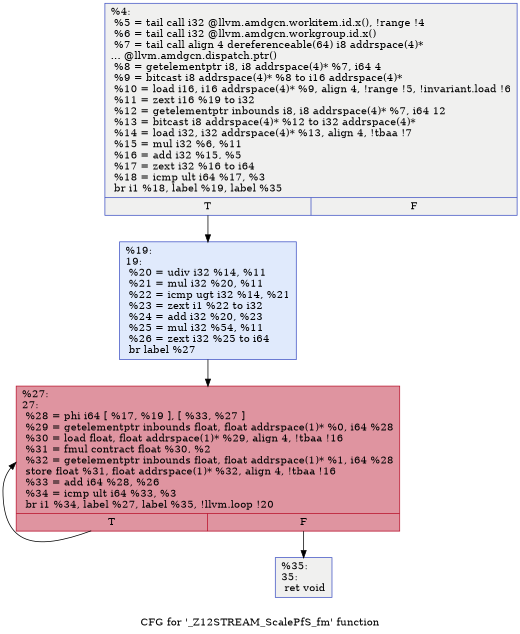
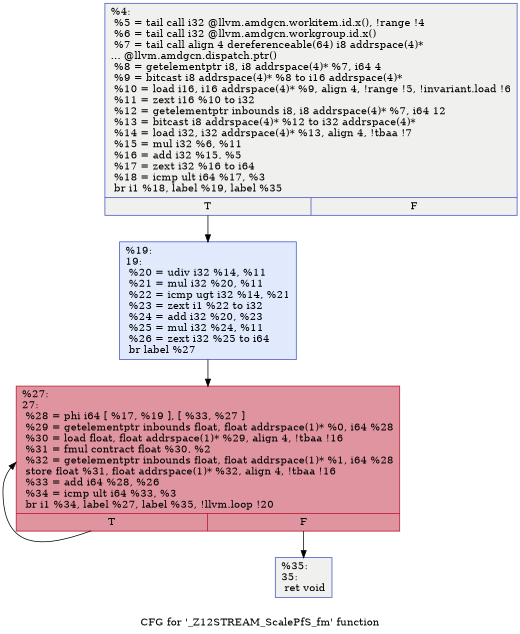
node "%4:": text "%11 = zext i16 %19 to i32" -> "%11 = zext i16 %10 to i32"
node "%19:": text "%25 = mul i32 %54, %11" -> "%25 = mul i32 %24, %11"
